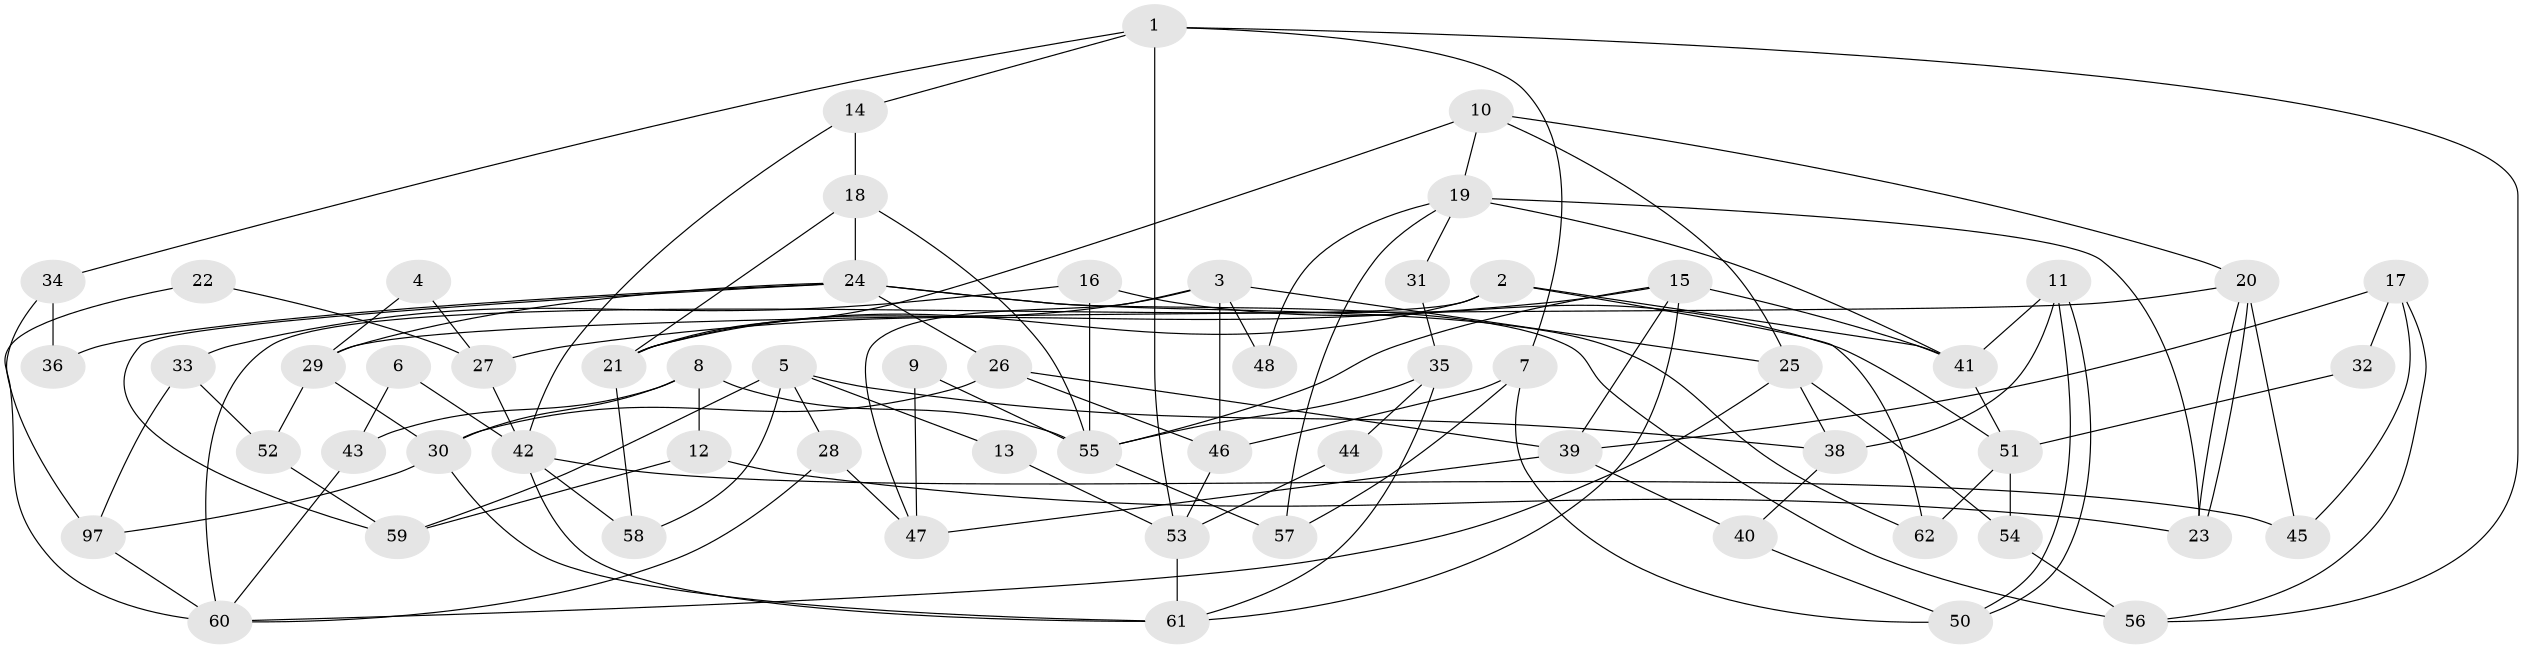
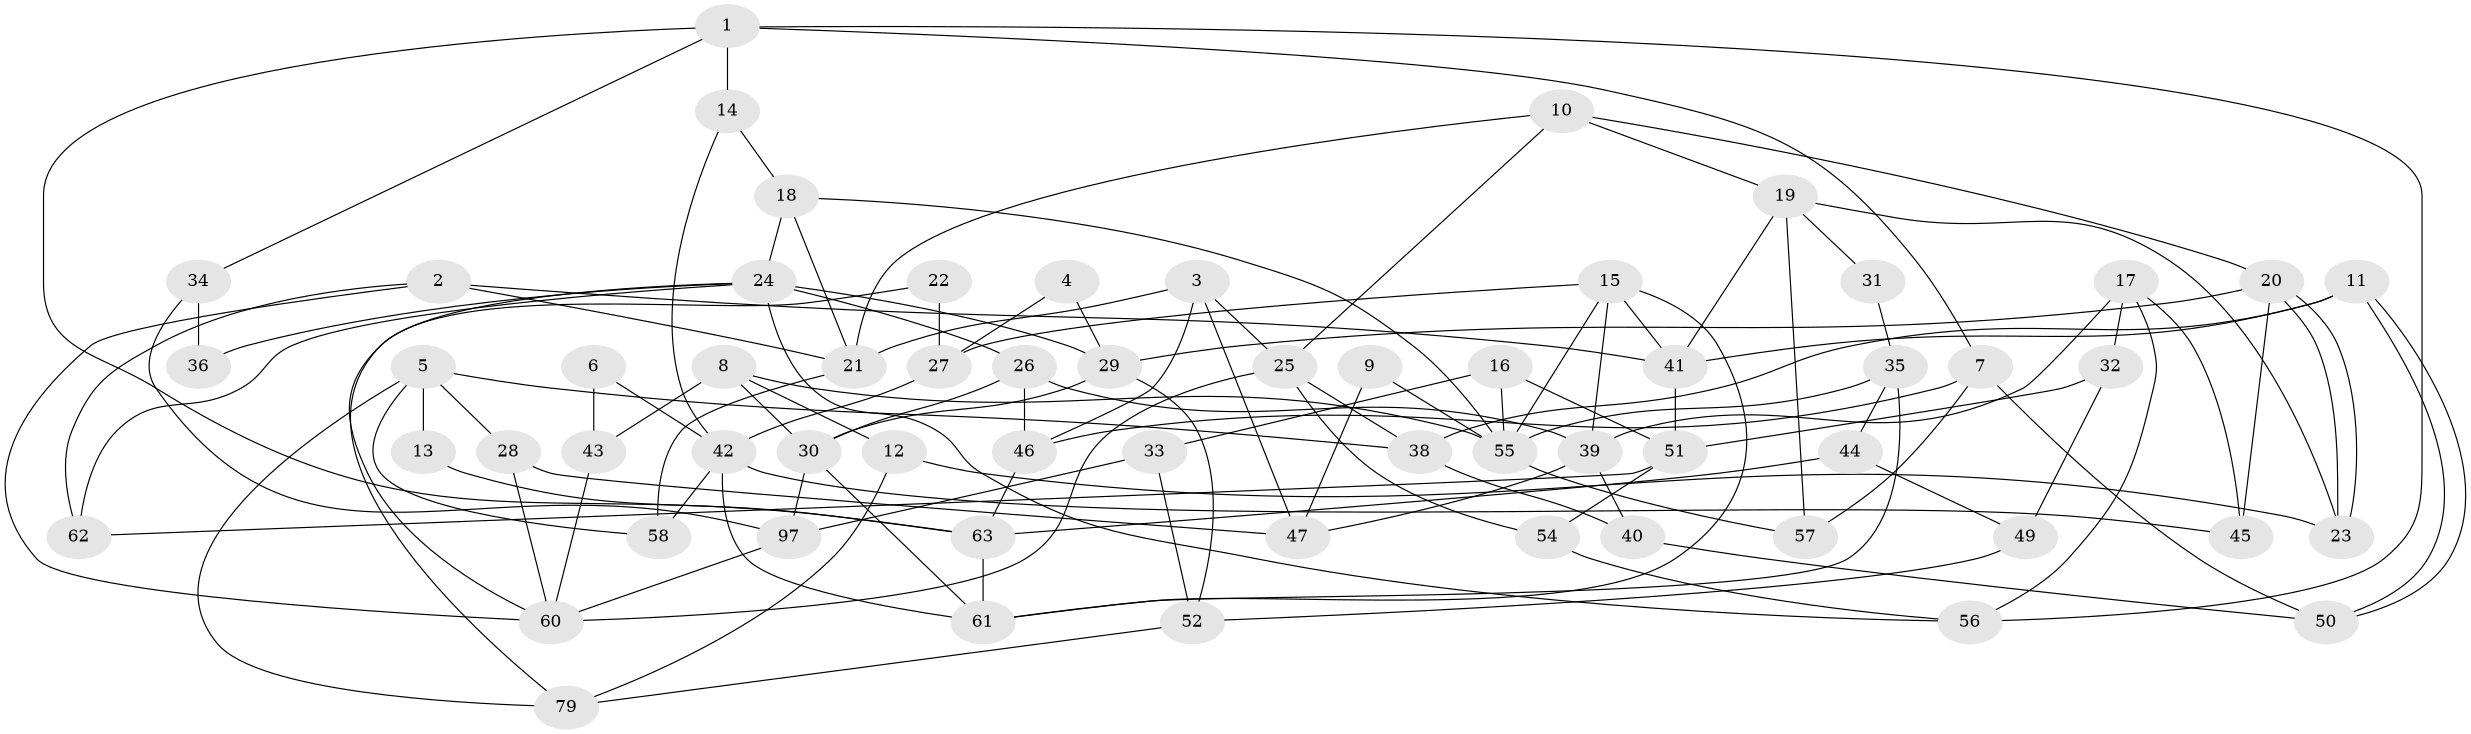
node "48": removed
node "59": label "59" -> "79"
node "53": label "53" -> "63"
node "49": added
